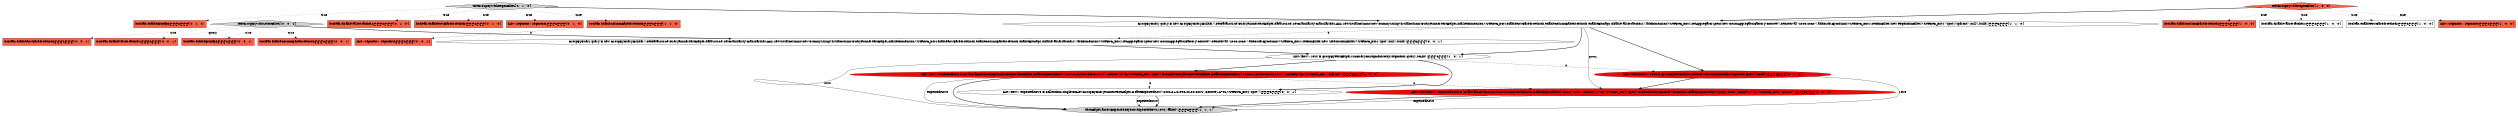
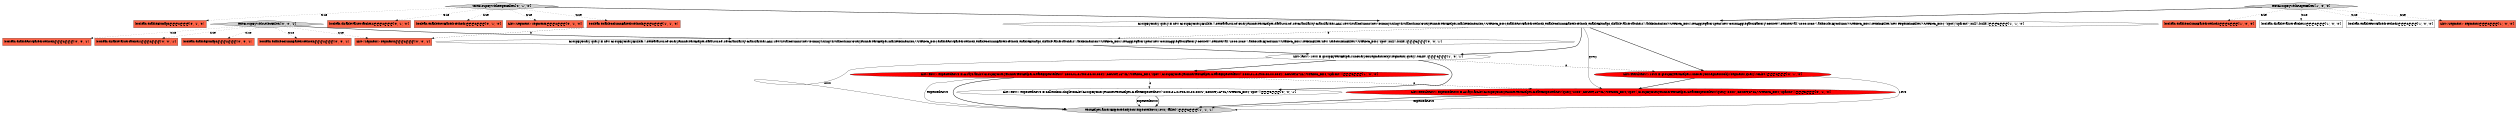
node "testGroupByWithRegexFilter['1', '0', '0']": fillcolor tomato -> lightgray
edge "testGroupByWithSelectFilter['0', '0', '1']" -> "List<Segment> segments@@@2@@@['0', '0', '1']": added, label "true"
edge "testGroupByWithSelectFilter['0', '0', '1']" -> "boolean disableValueMatchers@@@2@@@['0', '0', '1']": label "query" -> "true"
